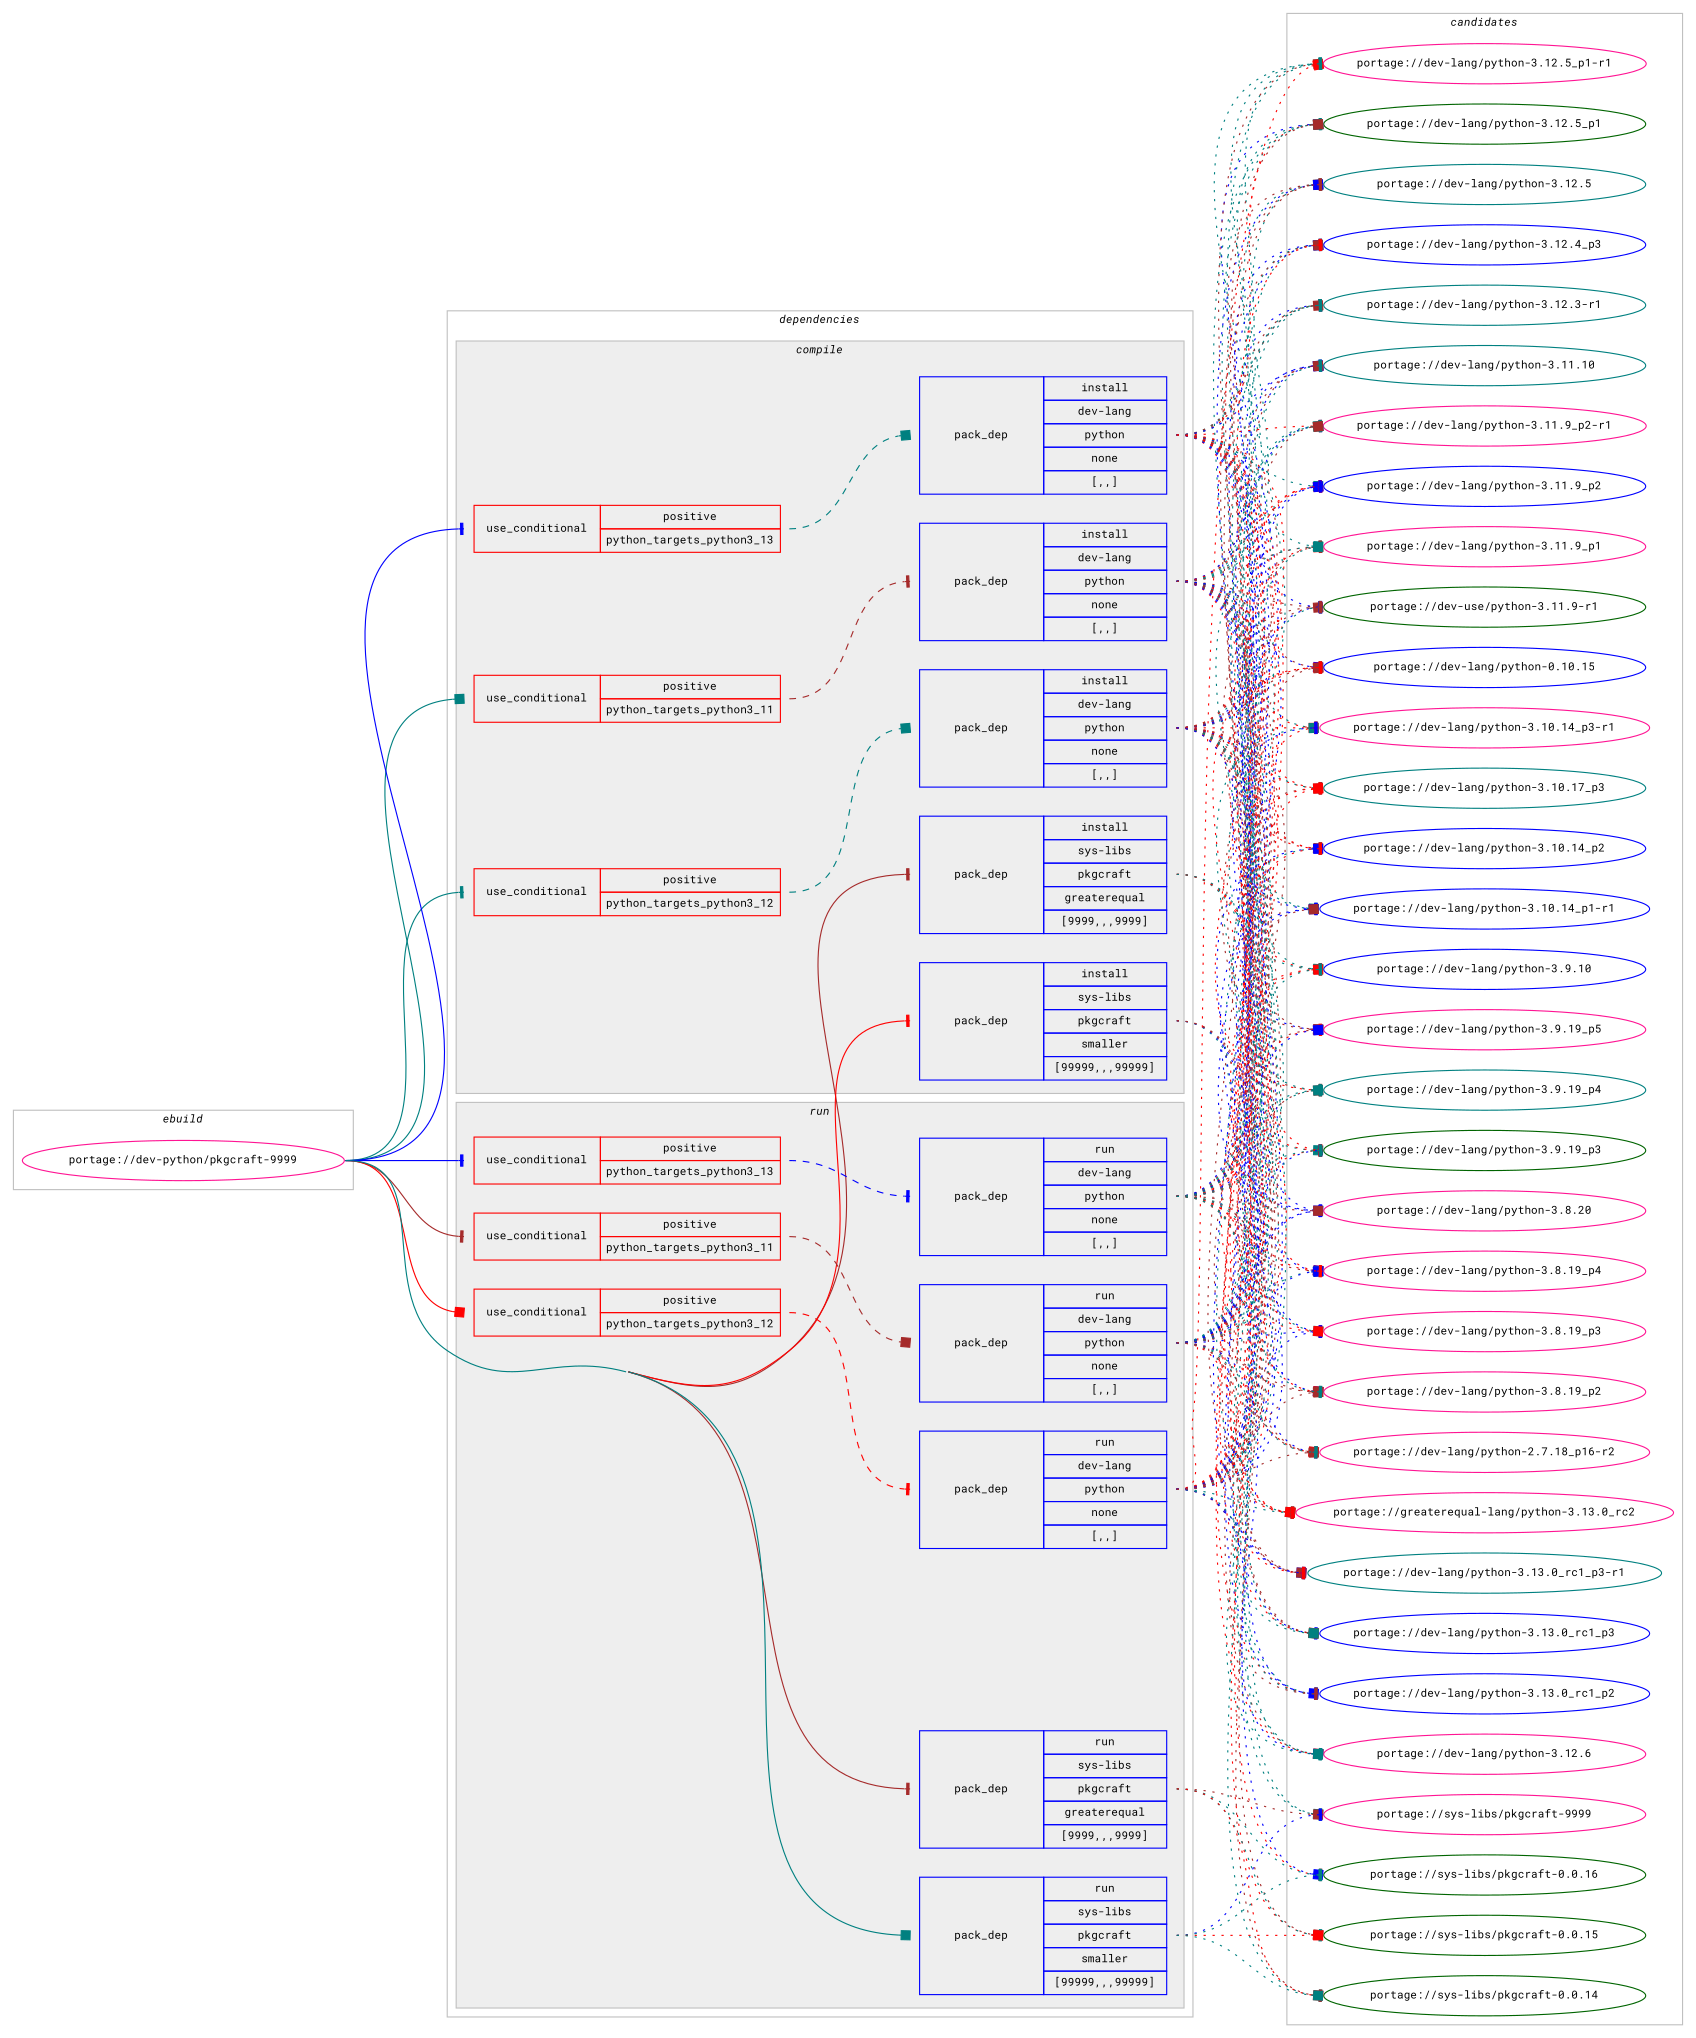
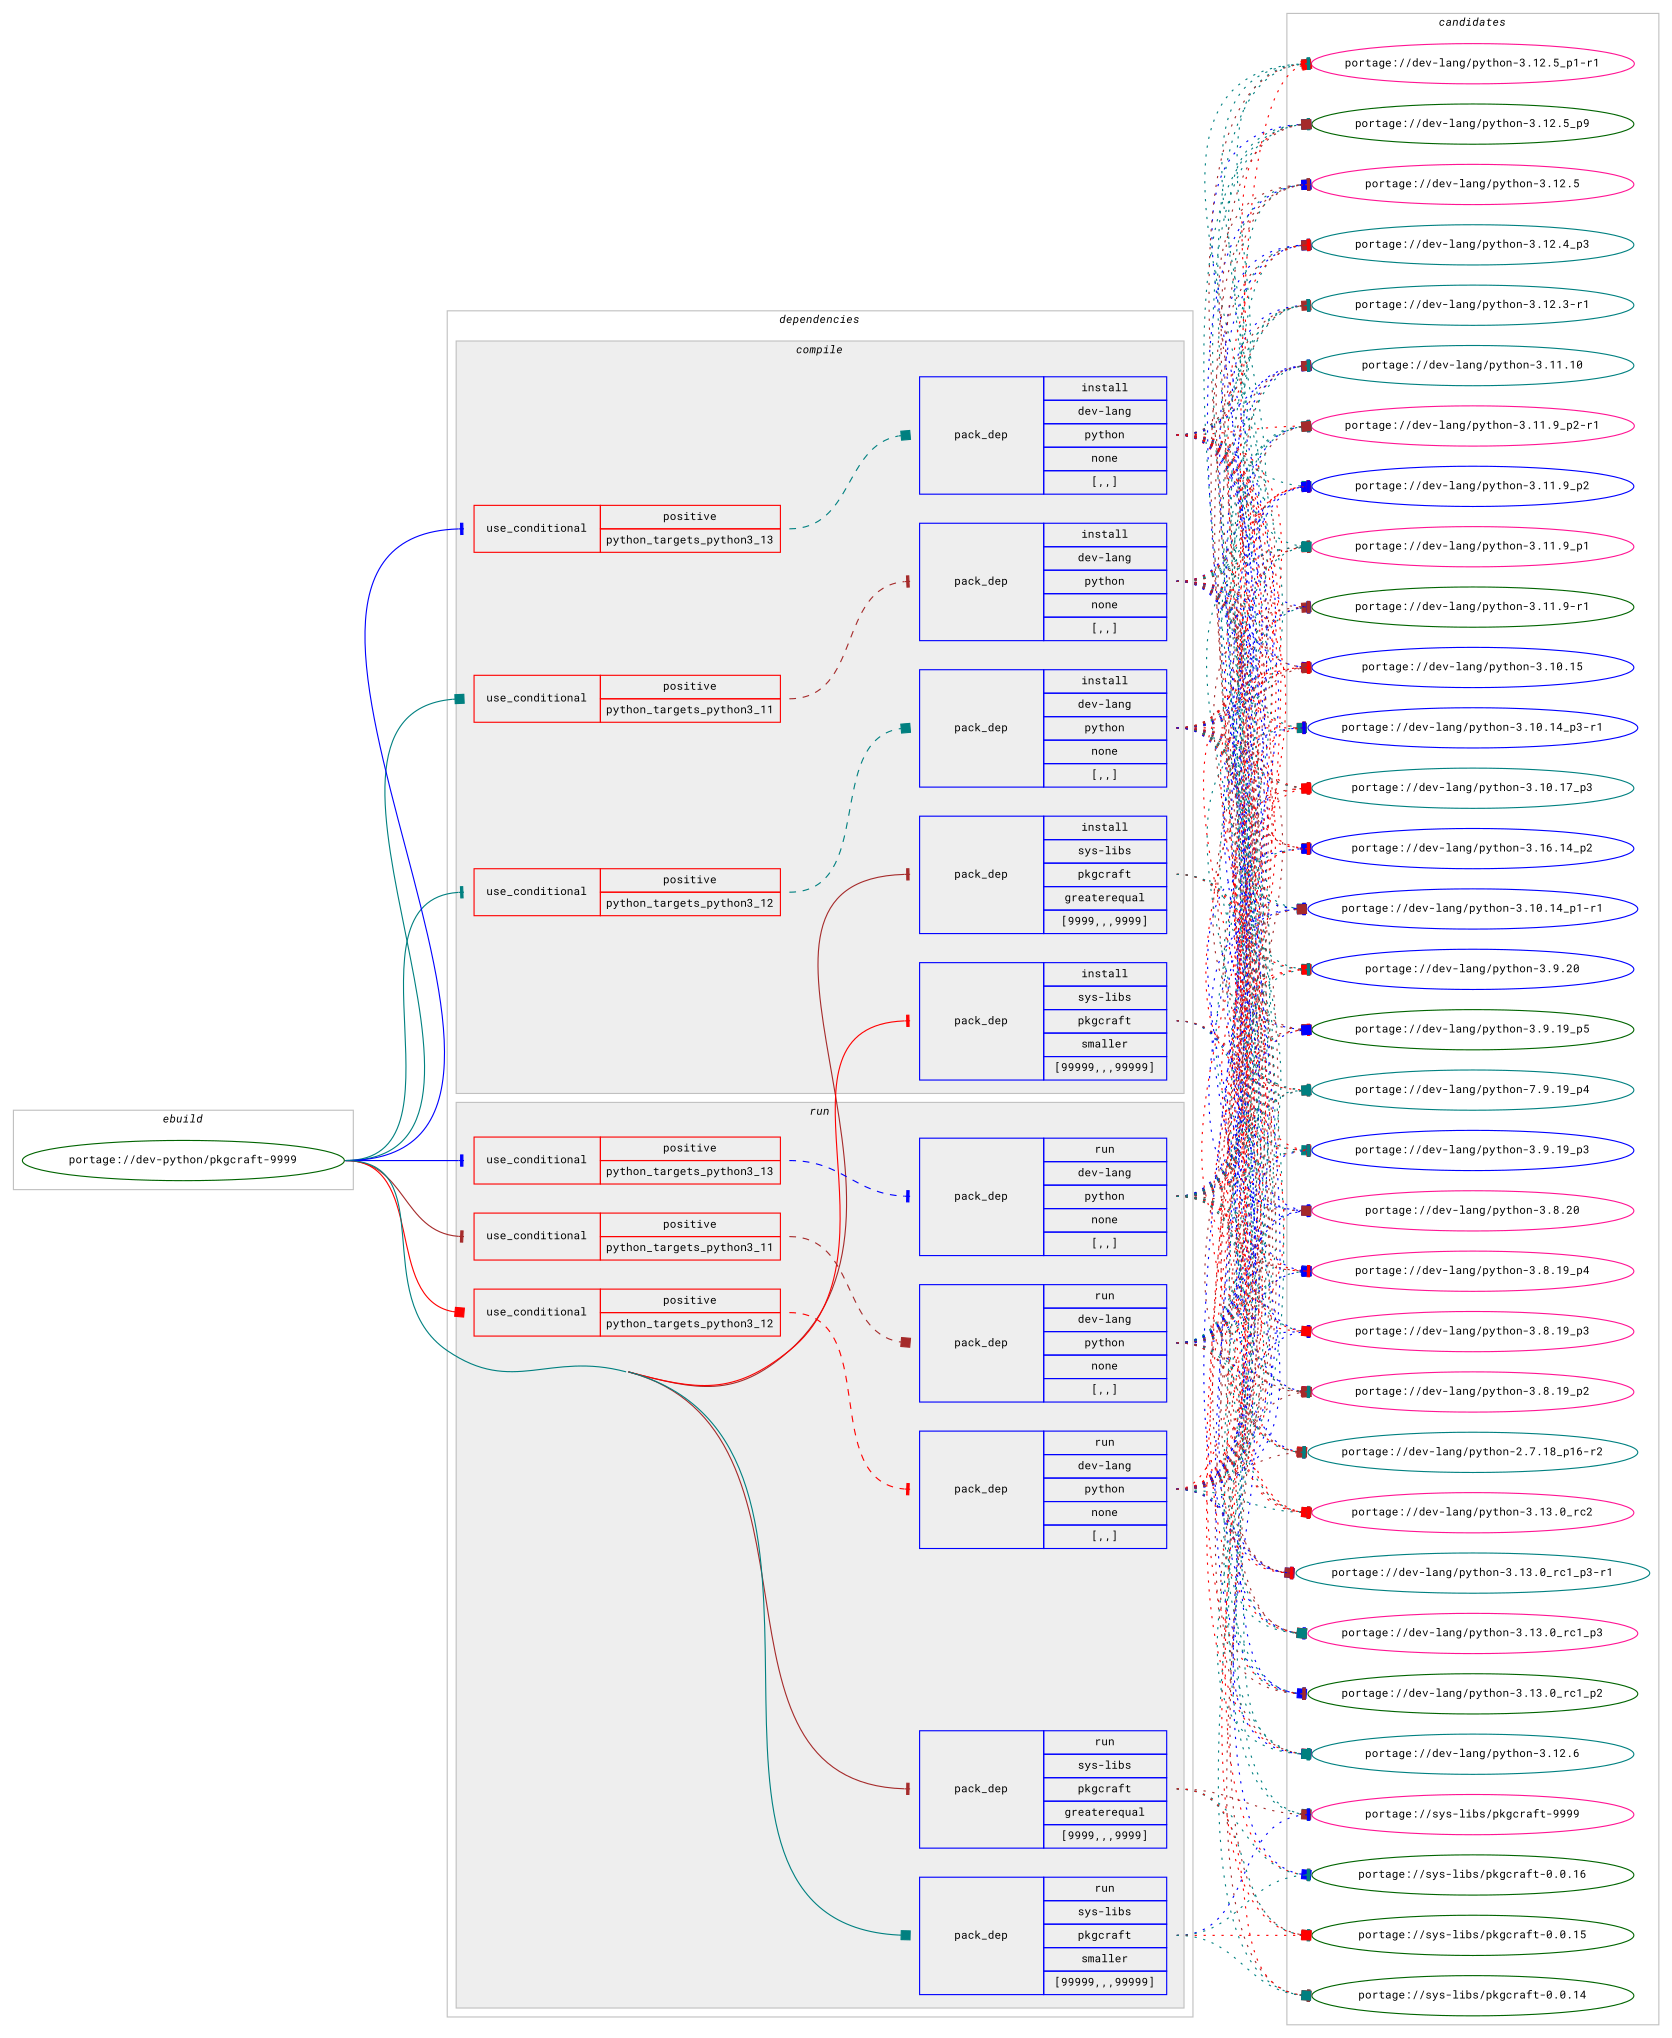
node "portage://dev-lang/python-3.12.5_p1": label "portage://dev-lang/python-3.12.5_p1" -> "portage://dev-lang/python-3.12.5_p9"
node "portage://dev-lang/python-3.12.5": color teal -> deeppink
node "portage://dev-lang/python-3.12.4_p3": color blue -> teal
node "portage://dev-use/python-3.11.9-r1": label "portage://dev-use/python-3.11.9-r1" -> "portage://dev-lang/python-3.11.9-r1"
node "portage://dev-lang/python-0.10.15": label "portage://dev-lang/python-0.10.15" -> "portage://dev-lang/python-3.10.15"
node "portage://dev-lang/python-3.10.14_p3-r1": color deeppink -> blue
node "portage://dev-lang/python-3.10.14_p2": label "portage://dev-lang/python-3.10.14_p2" -> "portage://dev-lang/python-3.16.14_p2"
node "portage://dev-lang/python-3.9.10": label "portage://dev-lang/python-3.9.10" -> "portage://dev-lang/python-3.9.20"
node "portage://dev-lang/python-3.9.19_p5": color deeppink -> darkgreen
node "portage://dev-lang/python-3.9.19_p4": label "portage://dev-lang/python-3.9.19_p4" -> "portage://dev-lang/python-7.9.19_p4"
node "portage://dev-lang/python-3.9.19_p3": color darkgreen -> blue
node "portage://dev-python/pkgcraft-9999": color deeppink -> darkgreen
node "portage://dev-lang/python-2.7.18_p16-r2": color deeppink -> teal
node "portage://greaterequal-lang/python-3.13.0_rc2": label "portage://greaterequal-lang/python-3.13.0_rc2" -> "portage://dev-lang/python-3.13.0_rc2"
node "portage://dev-lang/python-3.13.0_rc1_p3": color blue -> deeppink
node "portage://dev-lang/python-3.13.0_rc1_p2": color blue -> darkgreen
node "portage://dev-lang/python-3.12.6": color deeppink -> teal
